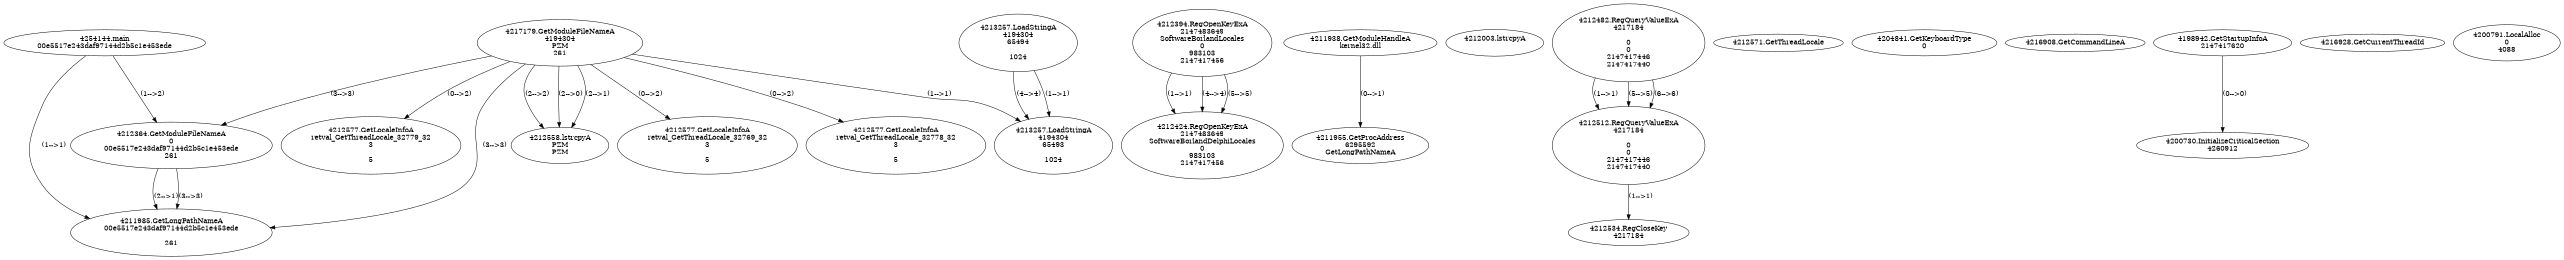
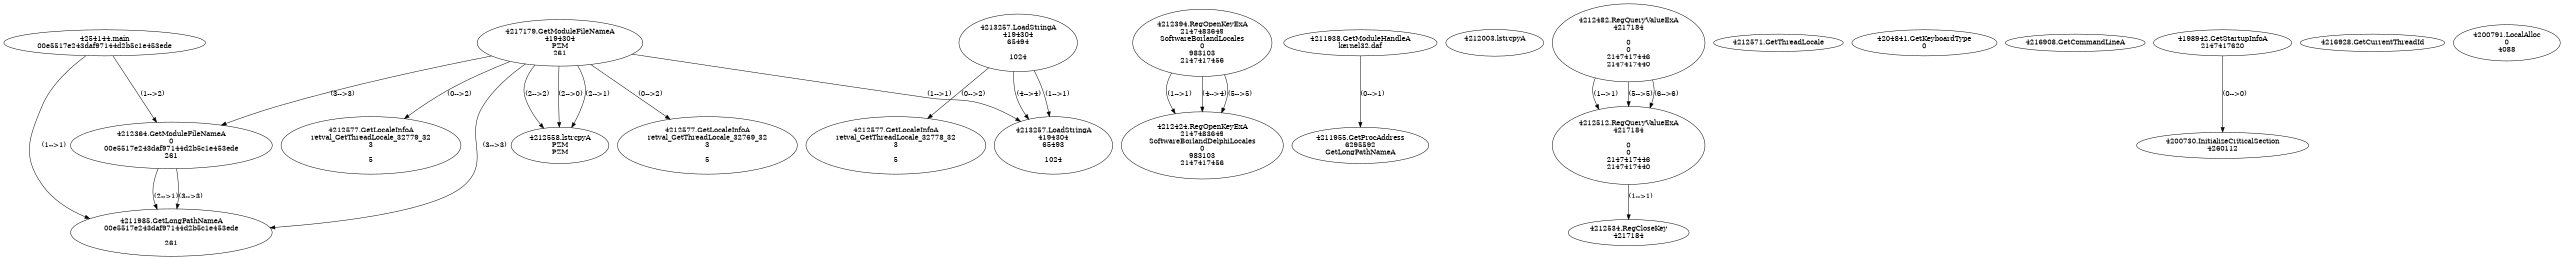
node "4211938.GetModuleHandleA kernel32.dll": label "4211938.GetModuleHandleA kernel32.dll" -> "4211938.GetModuleHandleA kernel32.daf"
edge "4217179.GetModuleFileNameA 4194304 PZM 261" -> "4212577.GetLocaleInfoA retval_GetThreadLocale_32778_32 3 5": now "4213257.LoadStringA 4194304 65494 1024" -> "4212577.GetLocaleInfoA retval_GetThreadLocale_32778_32 3 5"
node "4200730.InitializeCriticalSection 4260912": label "4200730.InitializeCriticalSection 4260912" -> "4200730.InitializeCriticalSection 4260112"
